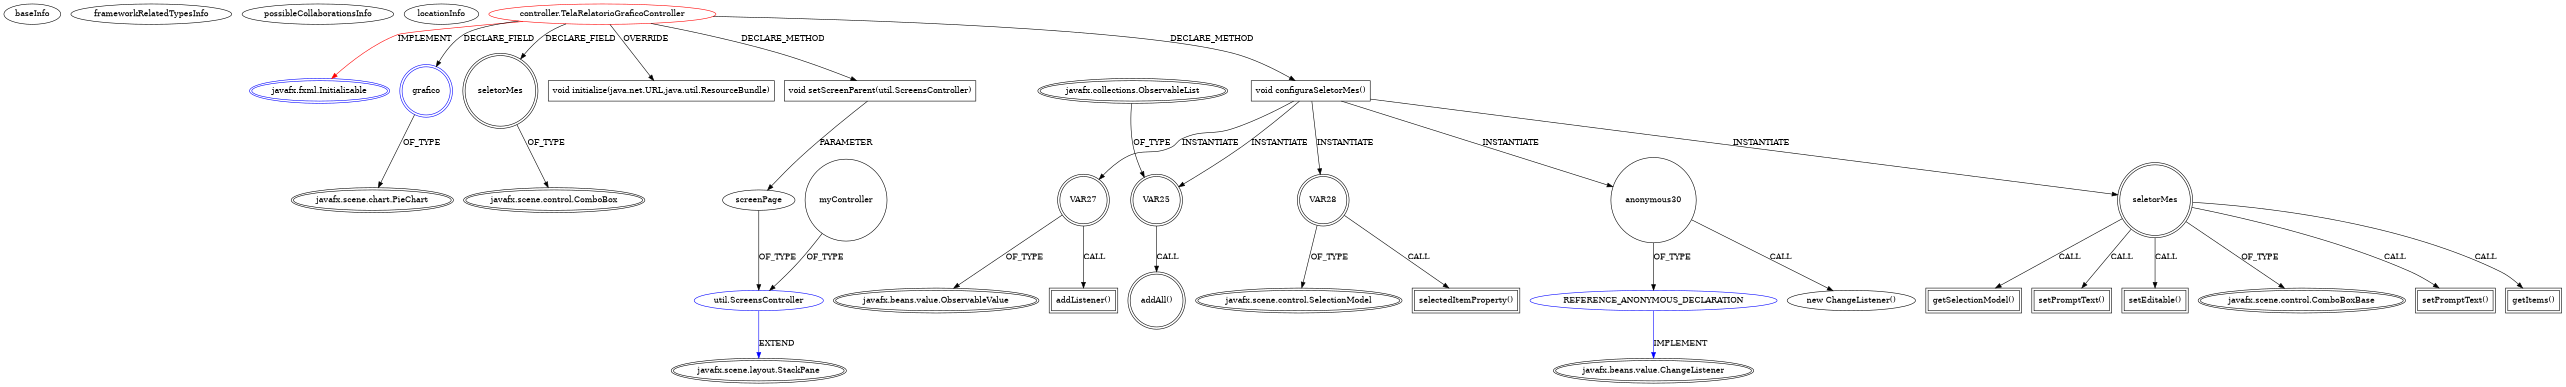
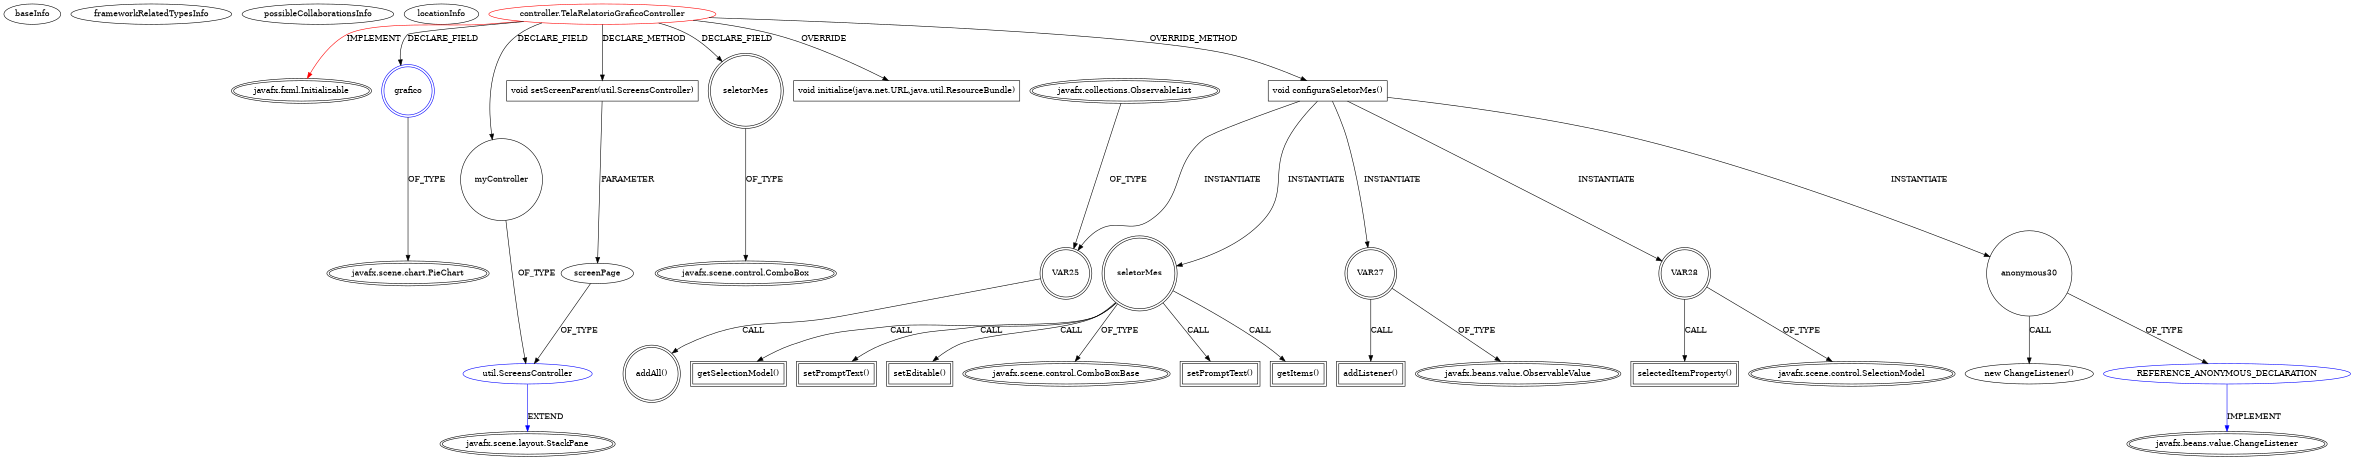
edge "controller.TelaRelatorioGraficoController" -> "void configuraSeletorMes()": label "DECLARE_METHOD" -> "OVERRIDE_METHOD"
edge "controller.TelaRelatorioGraficoController" -> "myController": added, label "DECLARE_FIELD"
node "javafx.fxml.Initializable": color blue -> black
